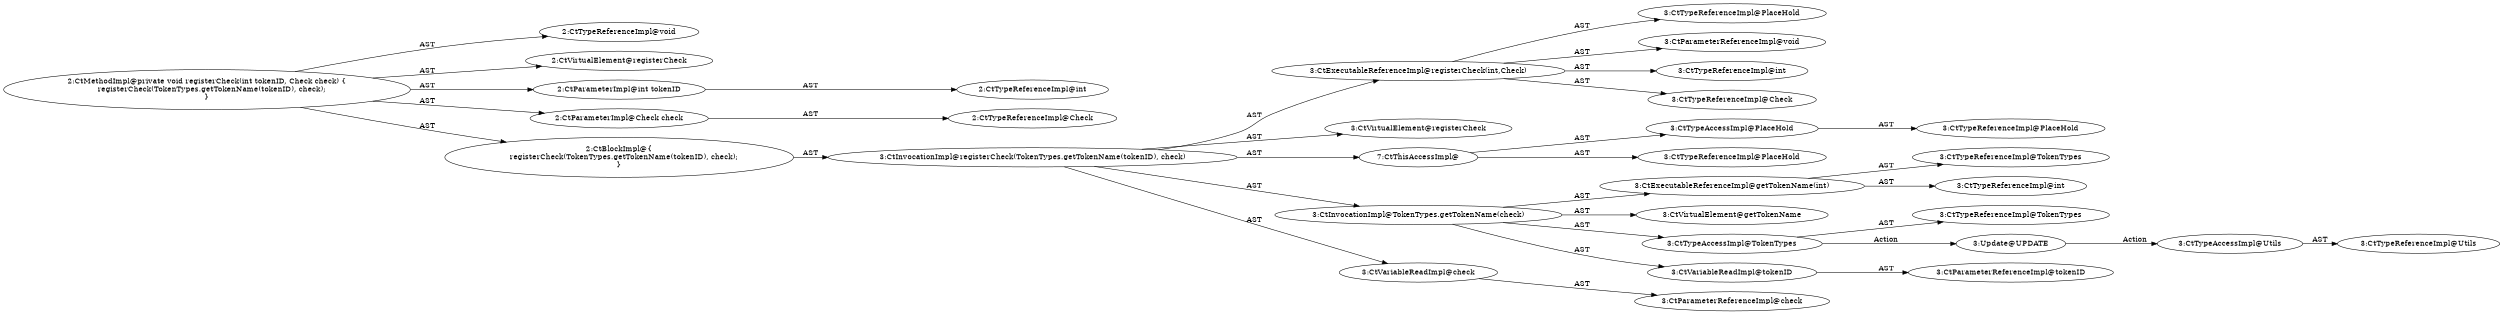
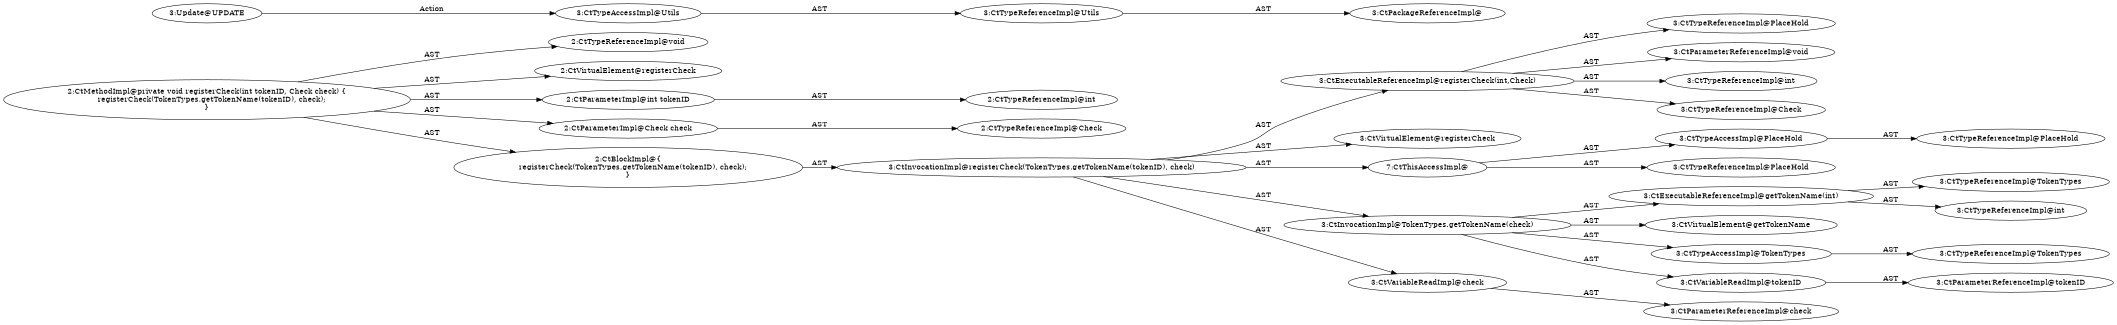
node "3:CtPackageReferenceImpl@": added
edge "3:CtTypeAccessImpl@TokenTypes" -> "3:Update@UPDATE": removed, label "Action"
